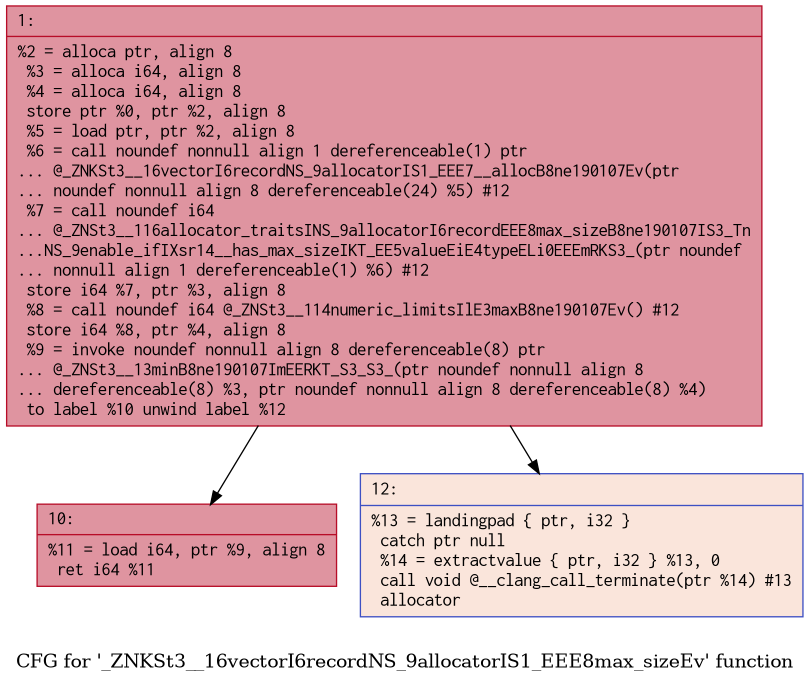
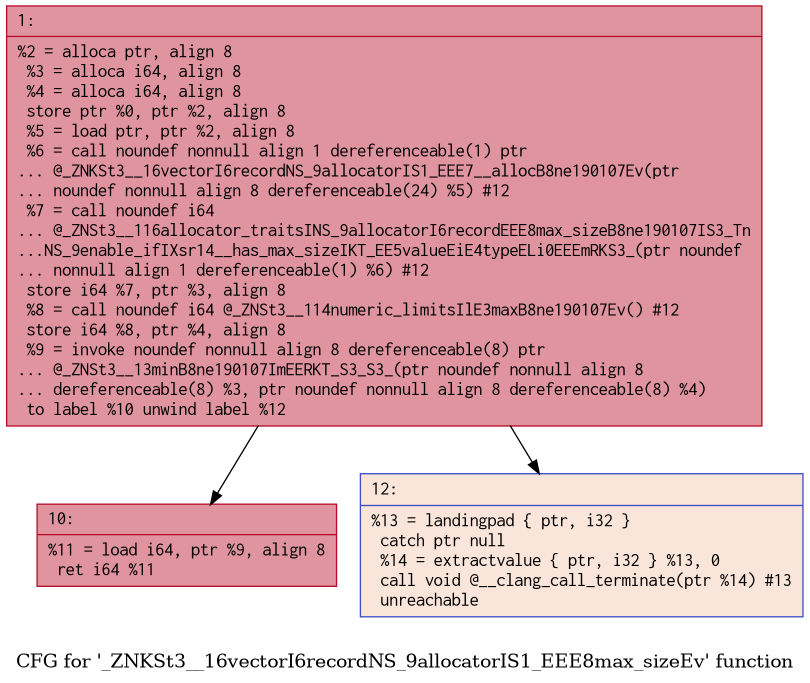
node "12:": text "allocator" -> "unreachable"
